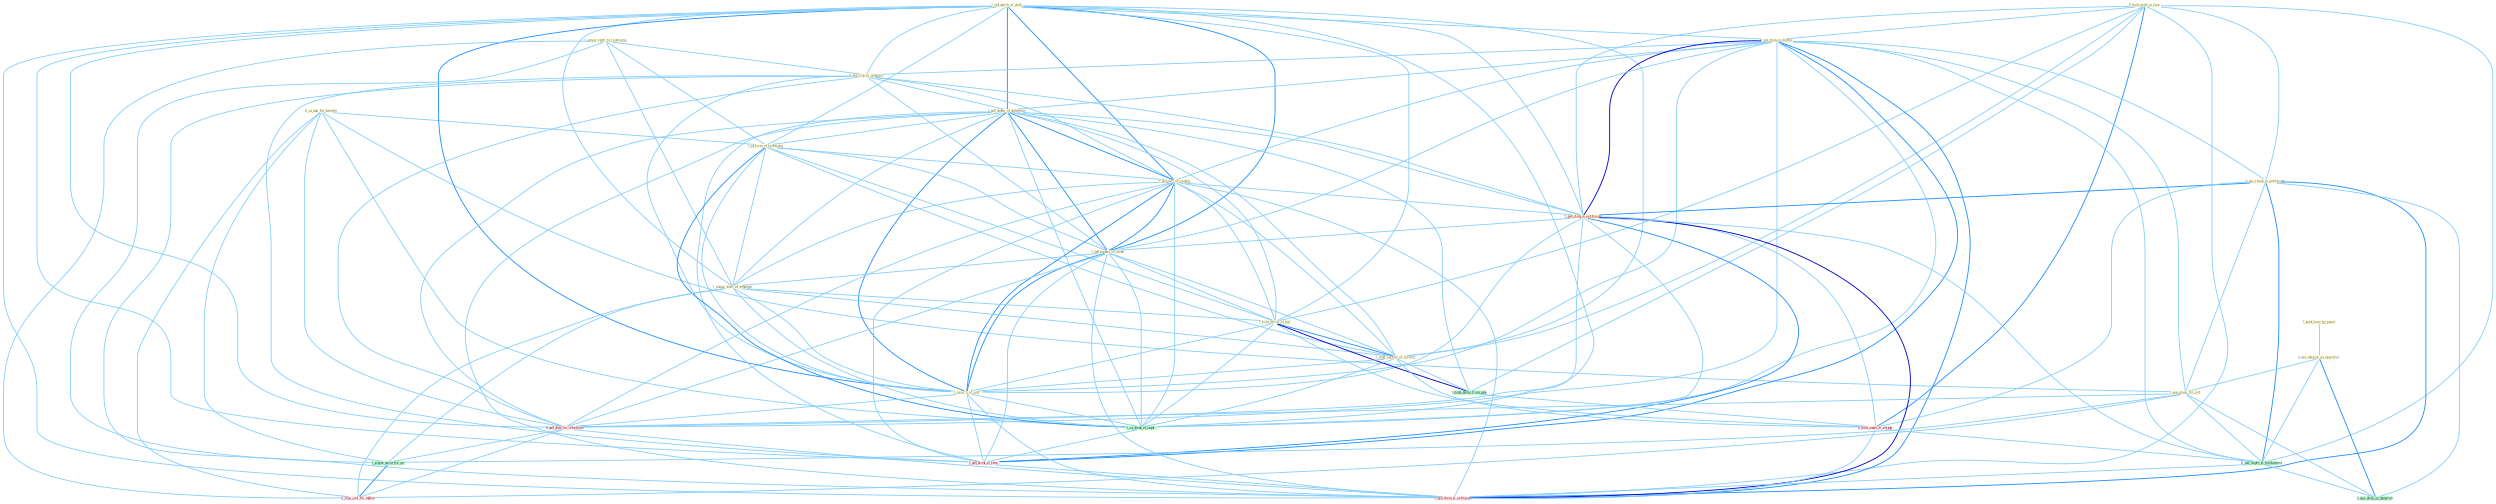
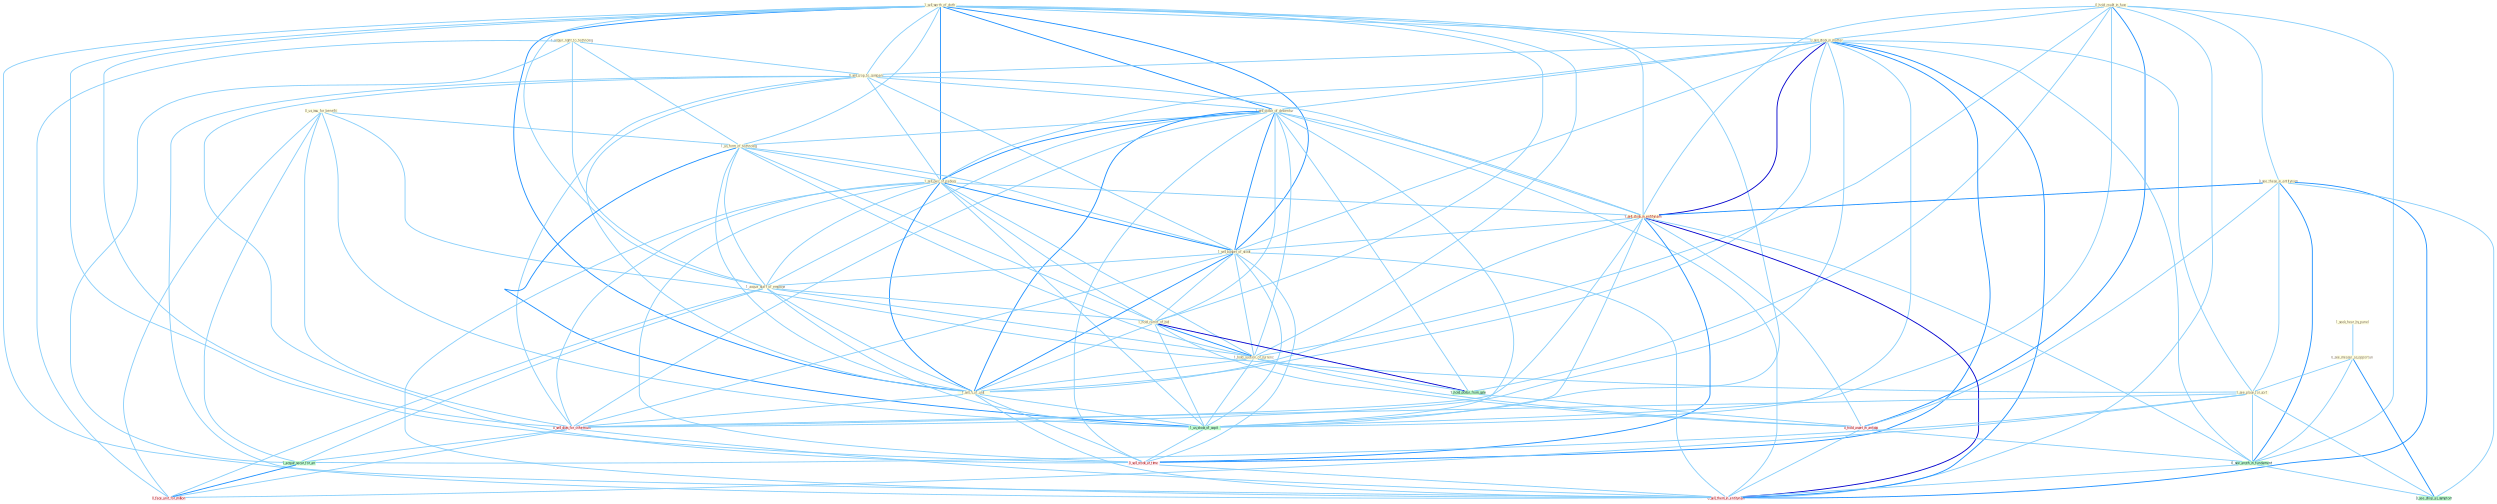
edge "0_sell_stock_in_matter" -- "0_see_these_in_entitynam": removed
edge "0_hold_coalit_in_face" -- "1_hold_carrot_of_bid": now "0_hold_coalit_in_face" -- "1_us_stock_of_capit"
node "1_hear_%_of_unit": label "1_hear_%_of_unit" -> "1_sell_%_of_unit"
